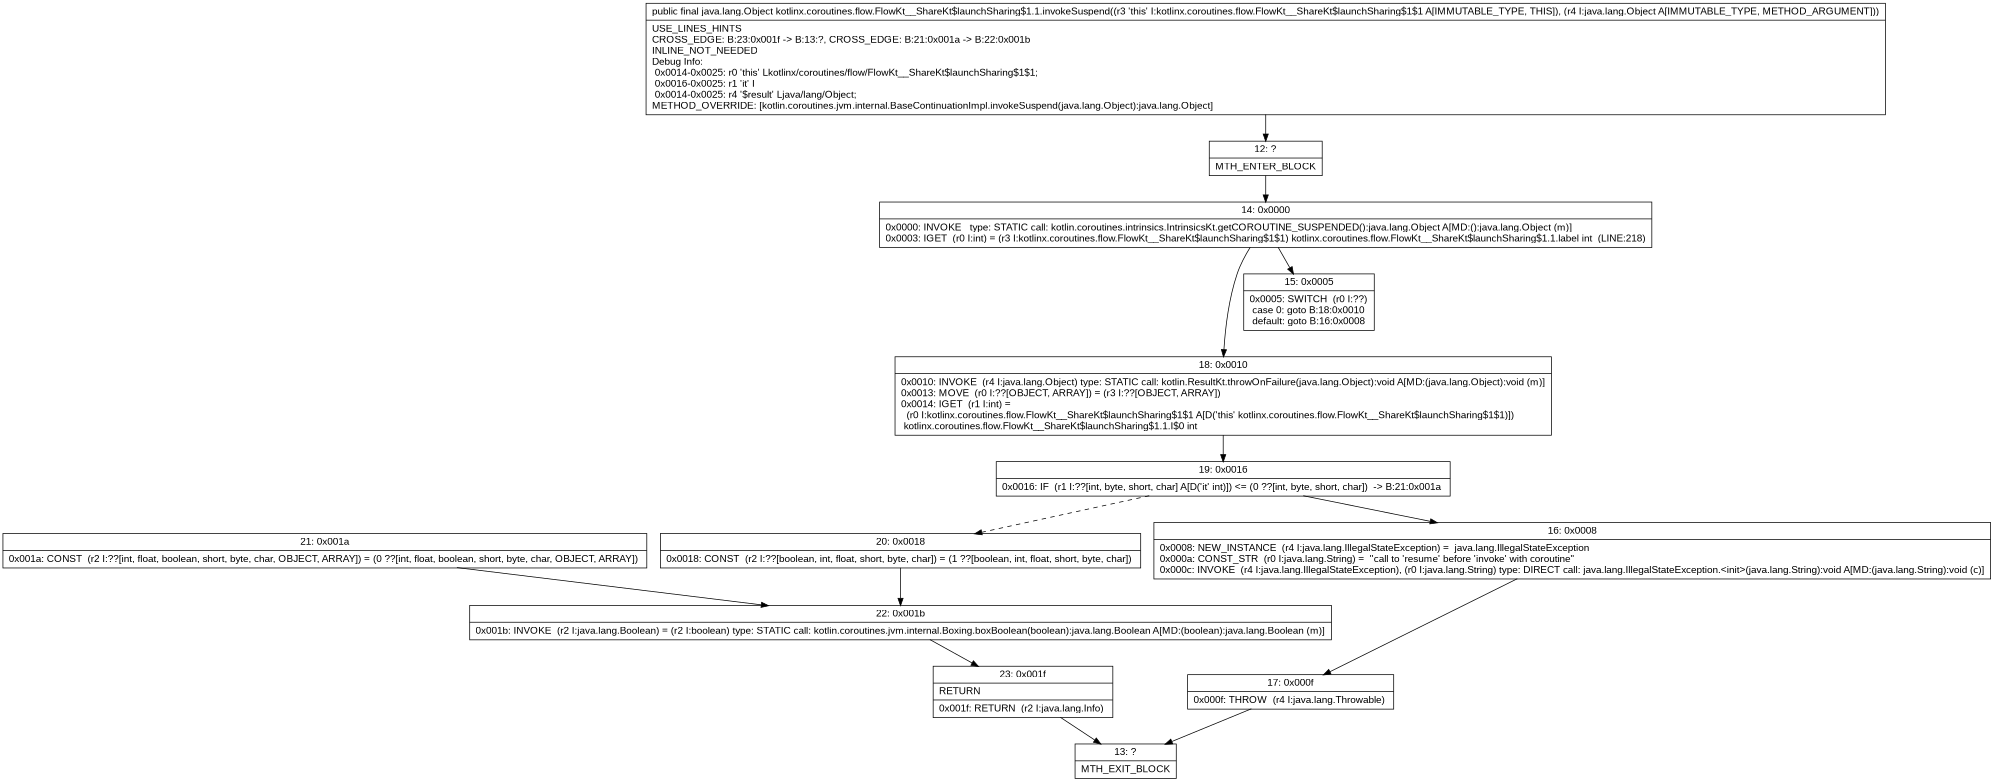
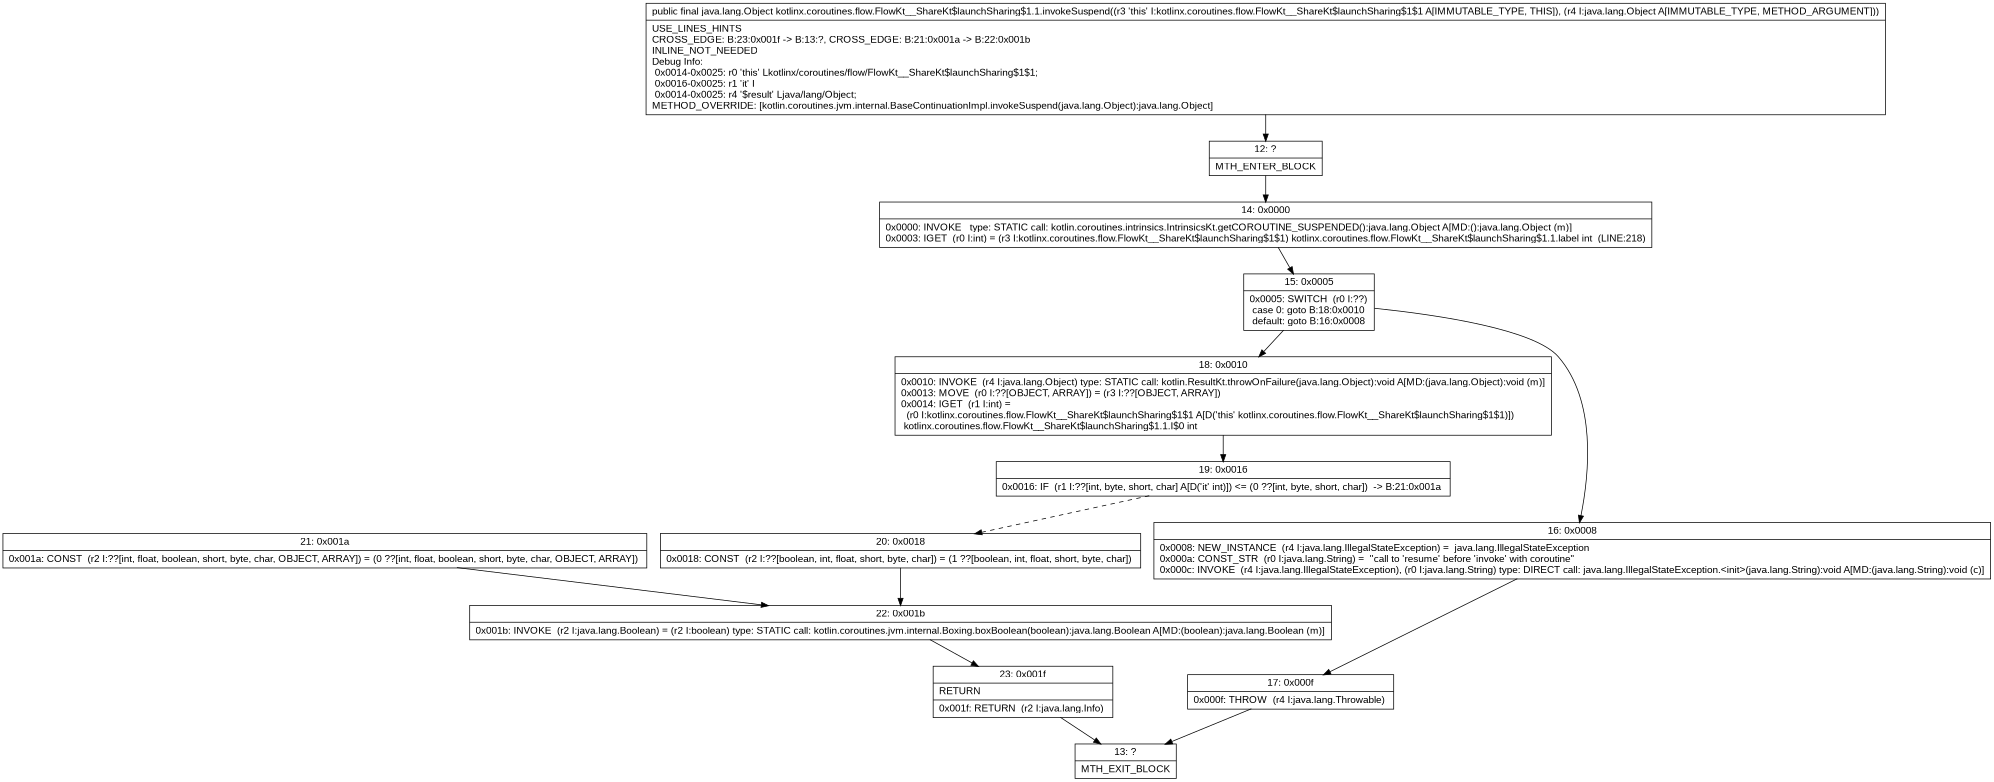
edge "14: 0x0000" -> "18: 0x0010": now "15: 0x0005" -> "18: 0x0010"
edge "19: 0x0016" -> "16: 0x0008": now "15: 0x0005" -> "16: 0x0008"
